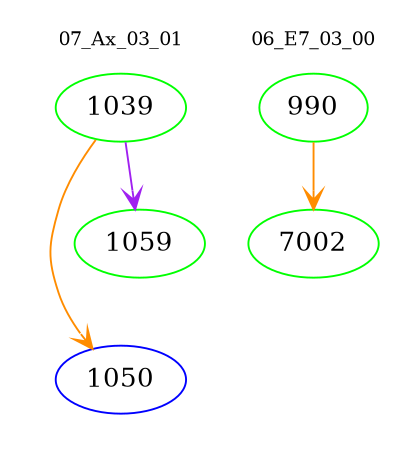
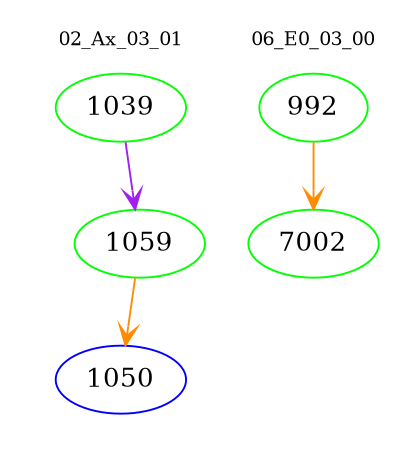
cluster "07_Ax_03_01": label "07_Ax_03_01" -> "02_Ax_03_01"
cluster "06_E7_03_00": label "06_E7_03_00" -> "06_E0_03_00"
node "990": label "990" -> "992"
edge "1039" -> "1050": now "1059" -> "1050"
